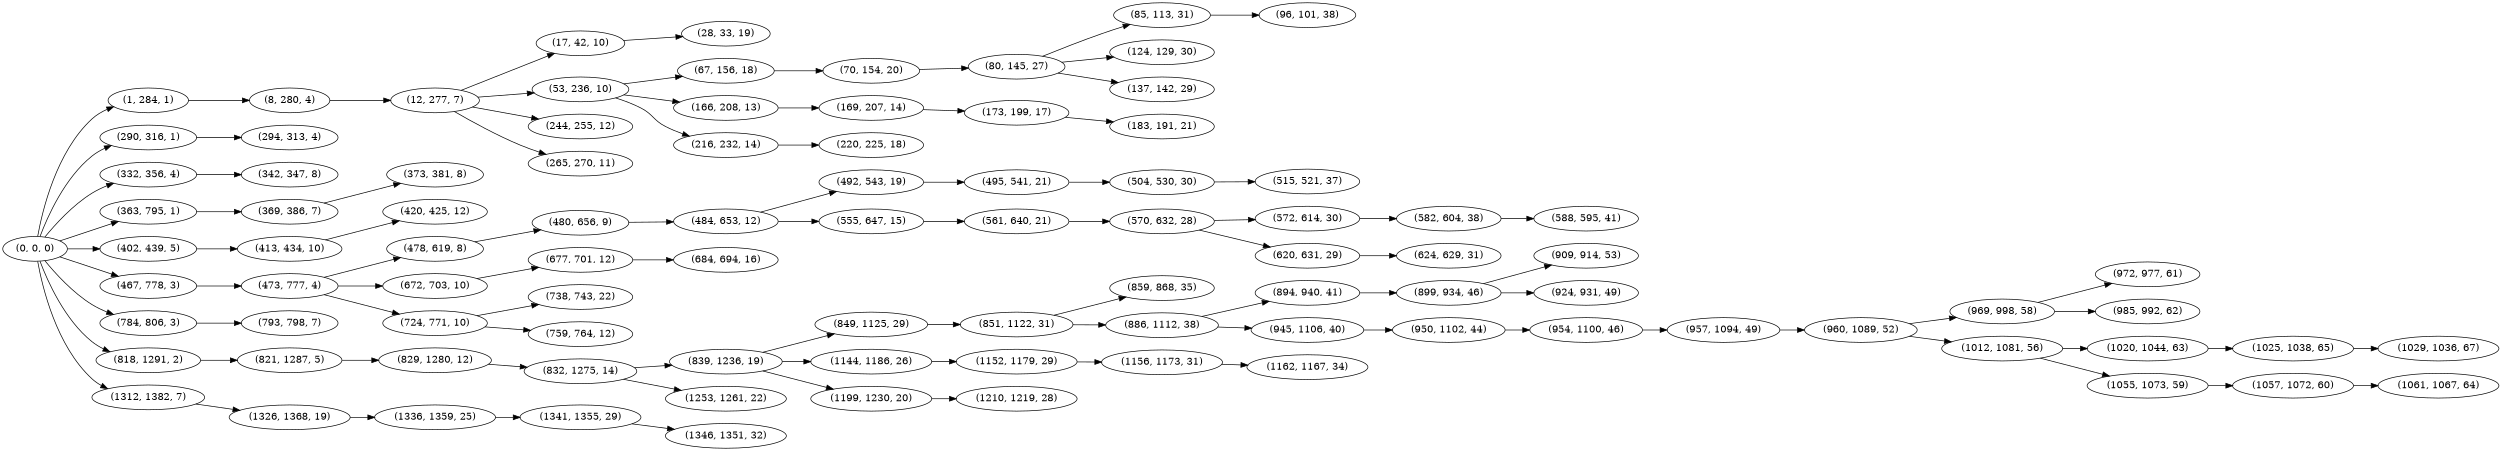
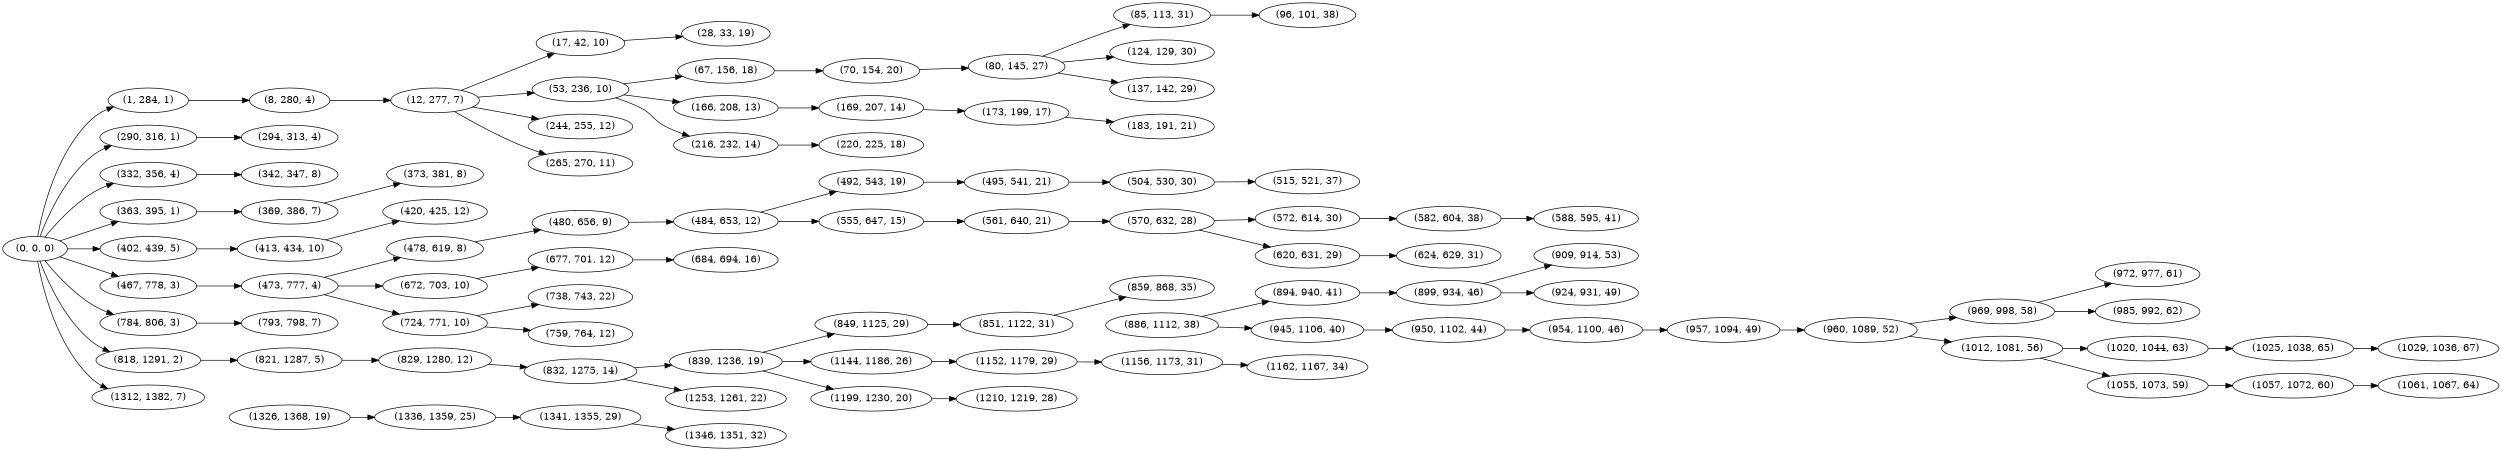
node "(363, 795, 1)": label "(363, 795, 1)" -> "(363, 395, 1)"
edge "(851, 1122, 31)" -> "(886, 1112, 38)": removed
edge "(1312, 1382, 7)" -> "(1326, 1368, 19)": removed
